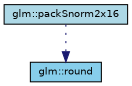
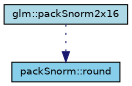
node "glm::round": label "glm::round" -> "packSnorm::round"
